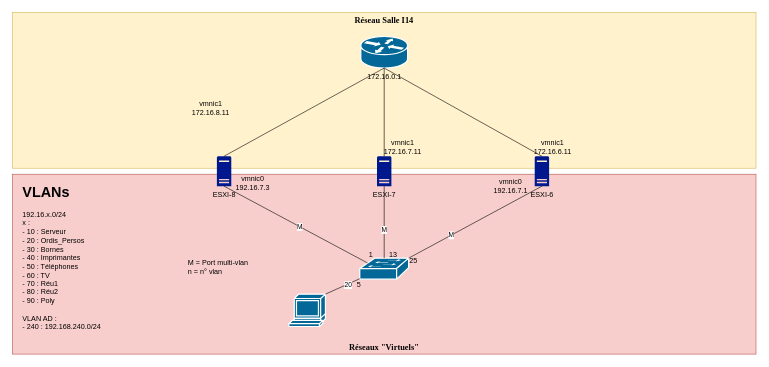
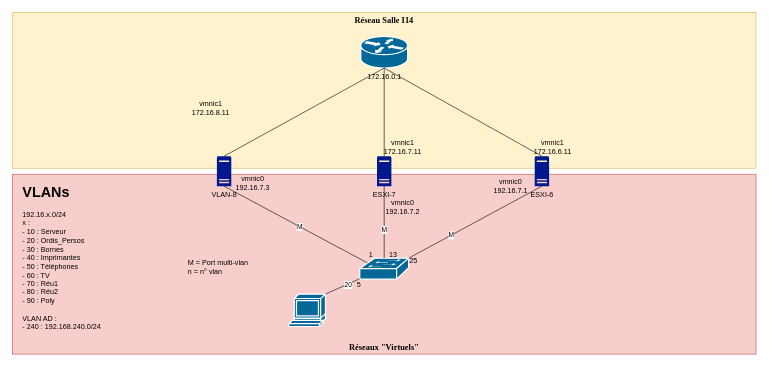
node "ESXI-8": label "ESXI-8" -> "VLAN-8"
node "vmnic0 192.16.7.2": added
